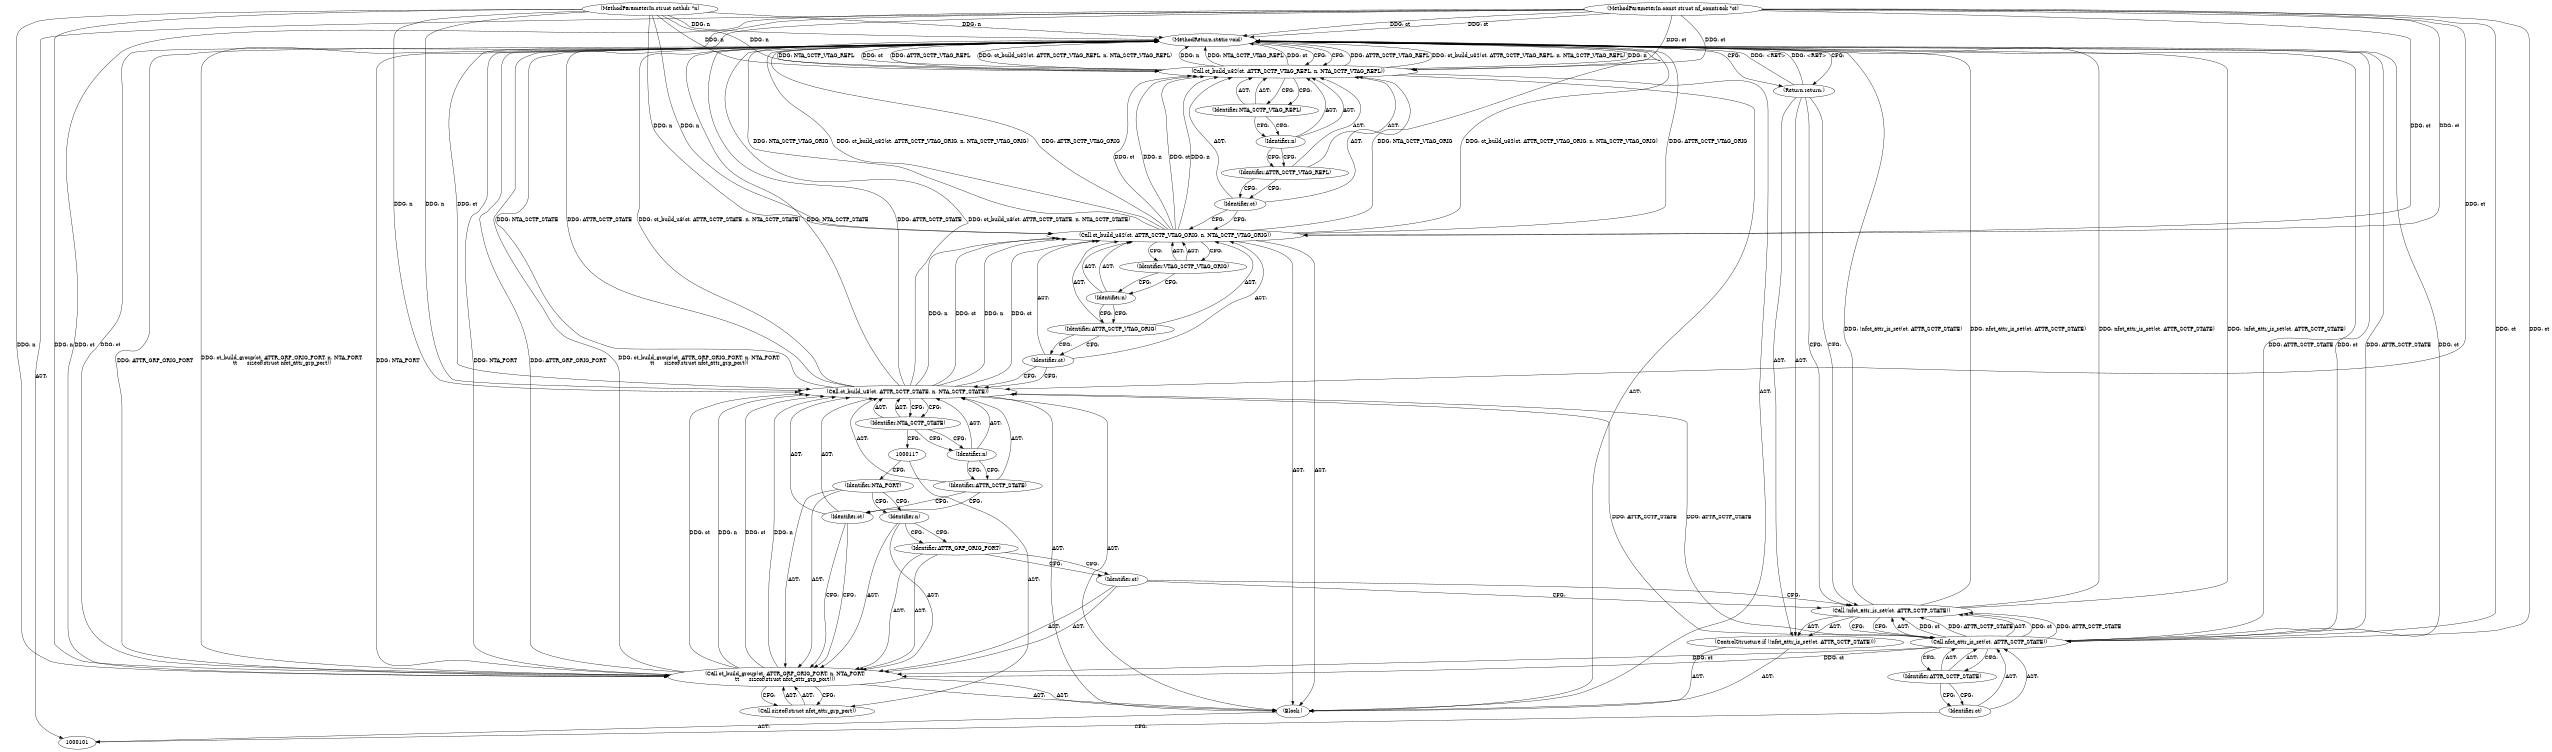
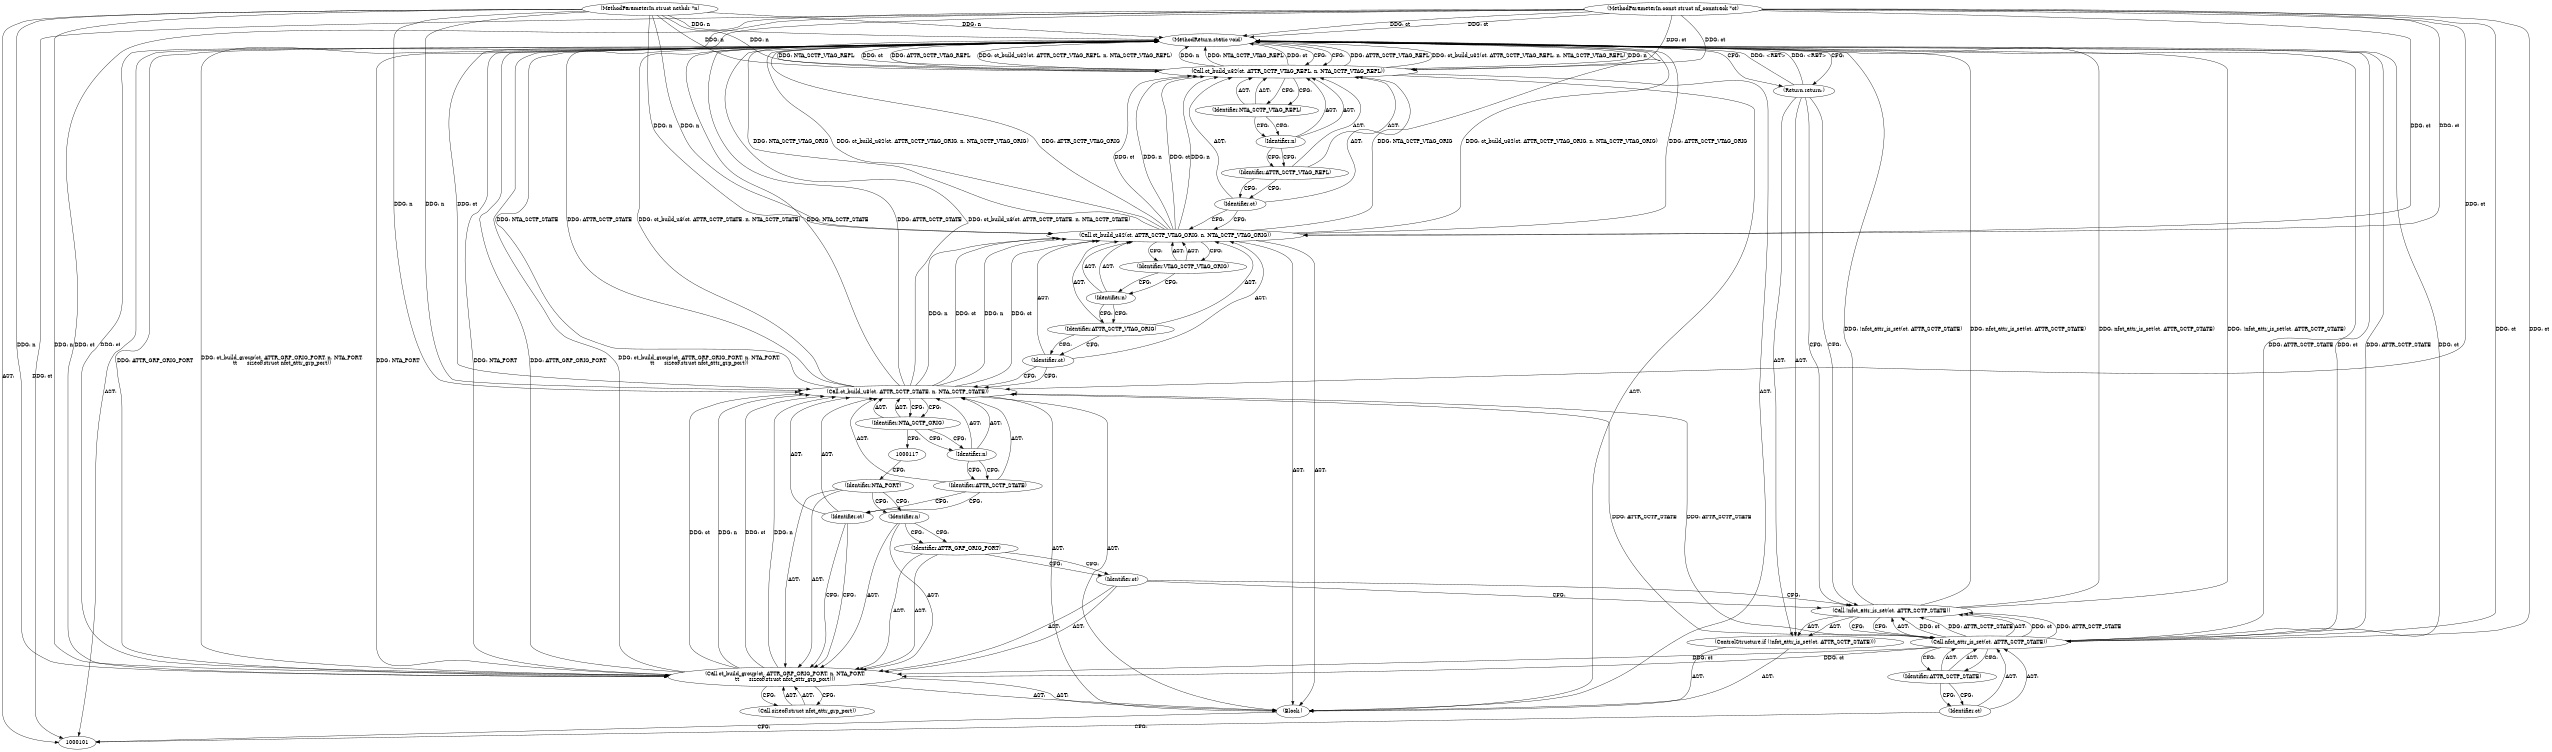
edge "(MethodReturn,static void)" -> "1000101": added, label "AST:"
edge "(MethodParameterIn,struct nethdr *n)" -> "1000101": added, label "AST:"
edge "(MethodParameterIn,const struct nf_conntrack *ct)" -> "1000101": label "AST: " -> "DDG: ct"
node "(Identifier,NTA_SCTP_STATE)": label "(Identifier,NTA_SCTP_STATE)" -> "(Identifier,NTA_SCTP_ORIG)"
edge "1000117" -> "(Call,sizeof(struct nfct_attr_grp_port))": removed, label "AST:"
edge "(Block,)" -> "1000101": label "AST: " -> "CFG: "
